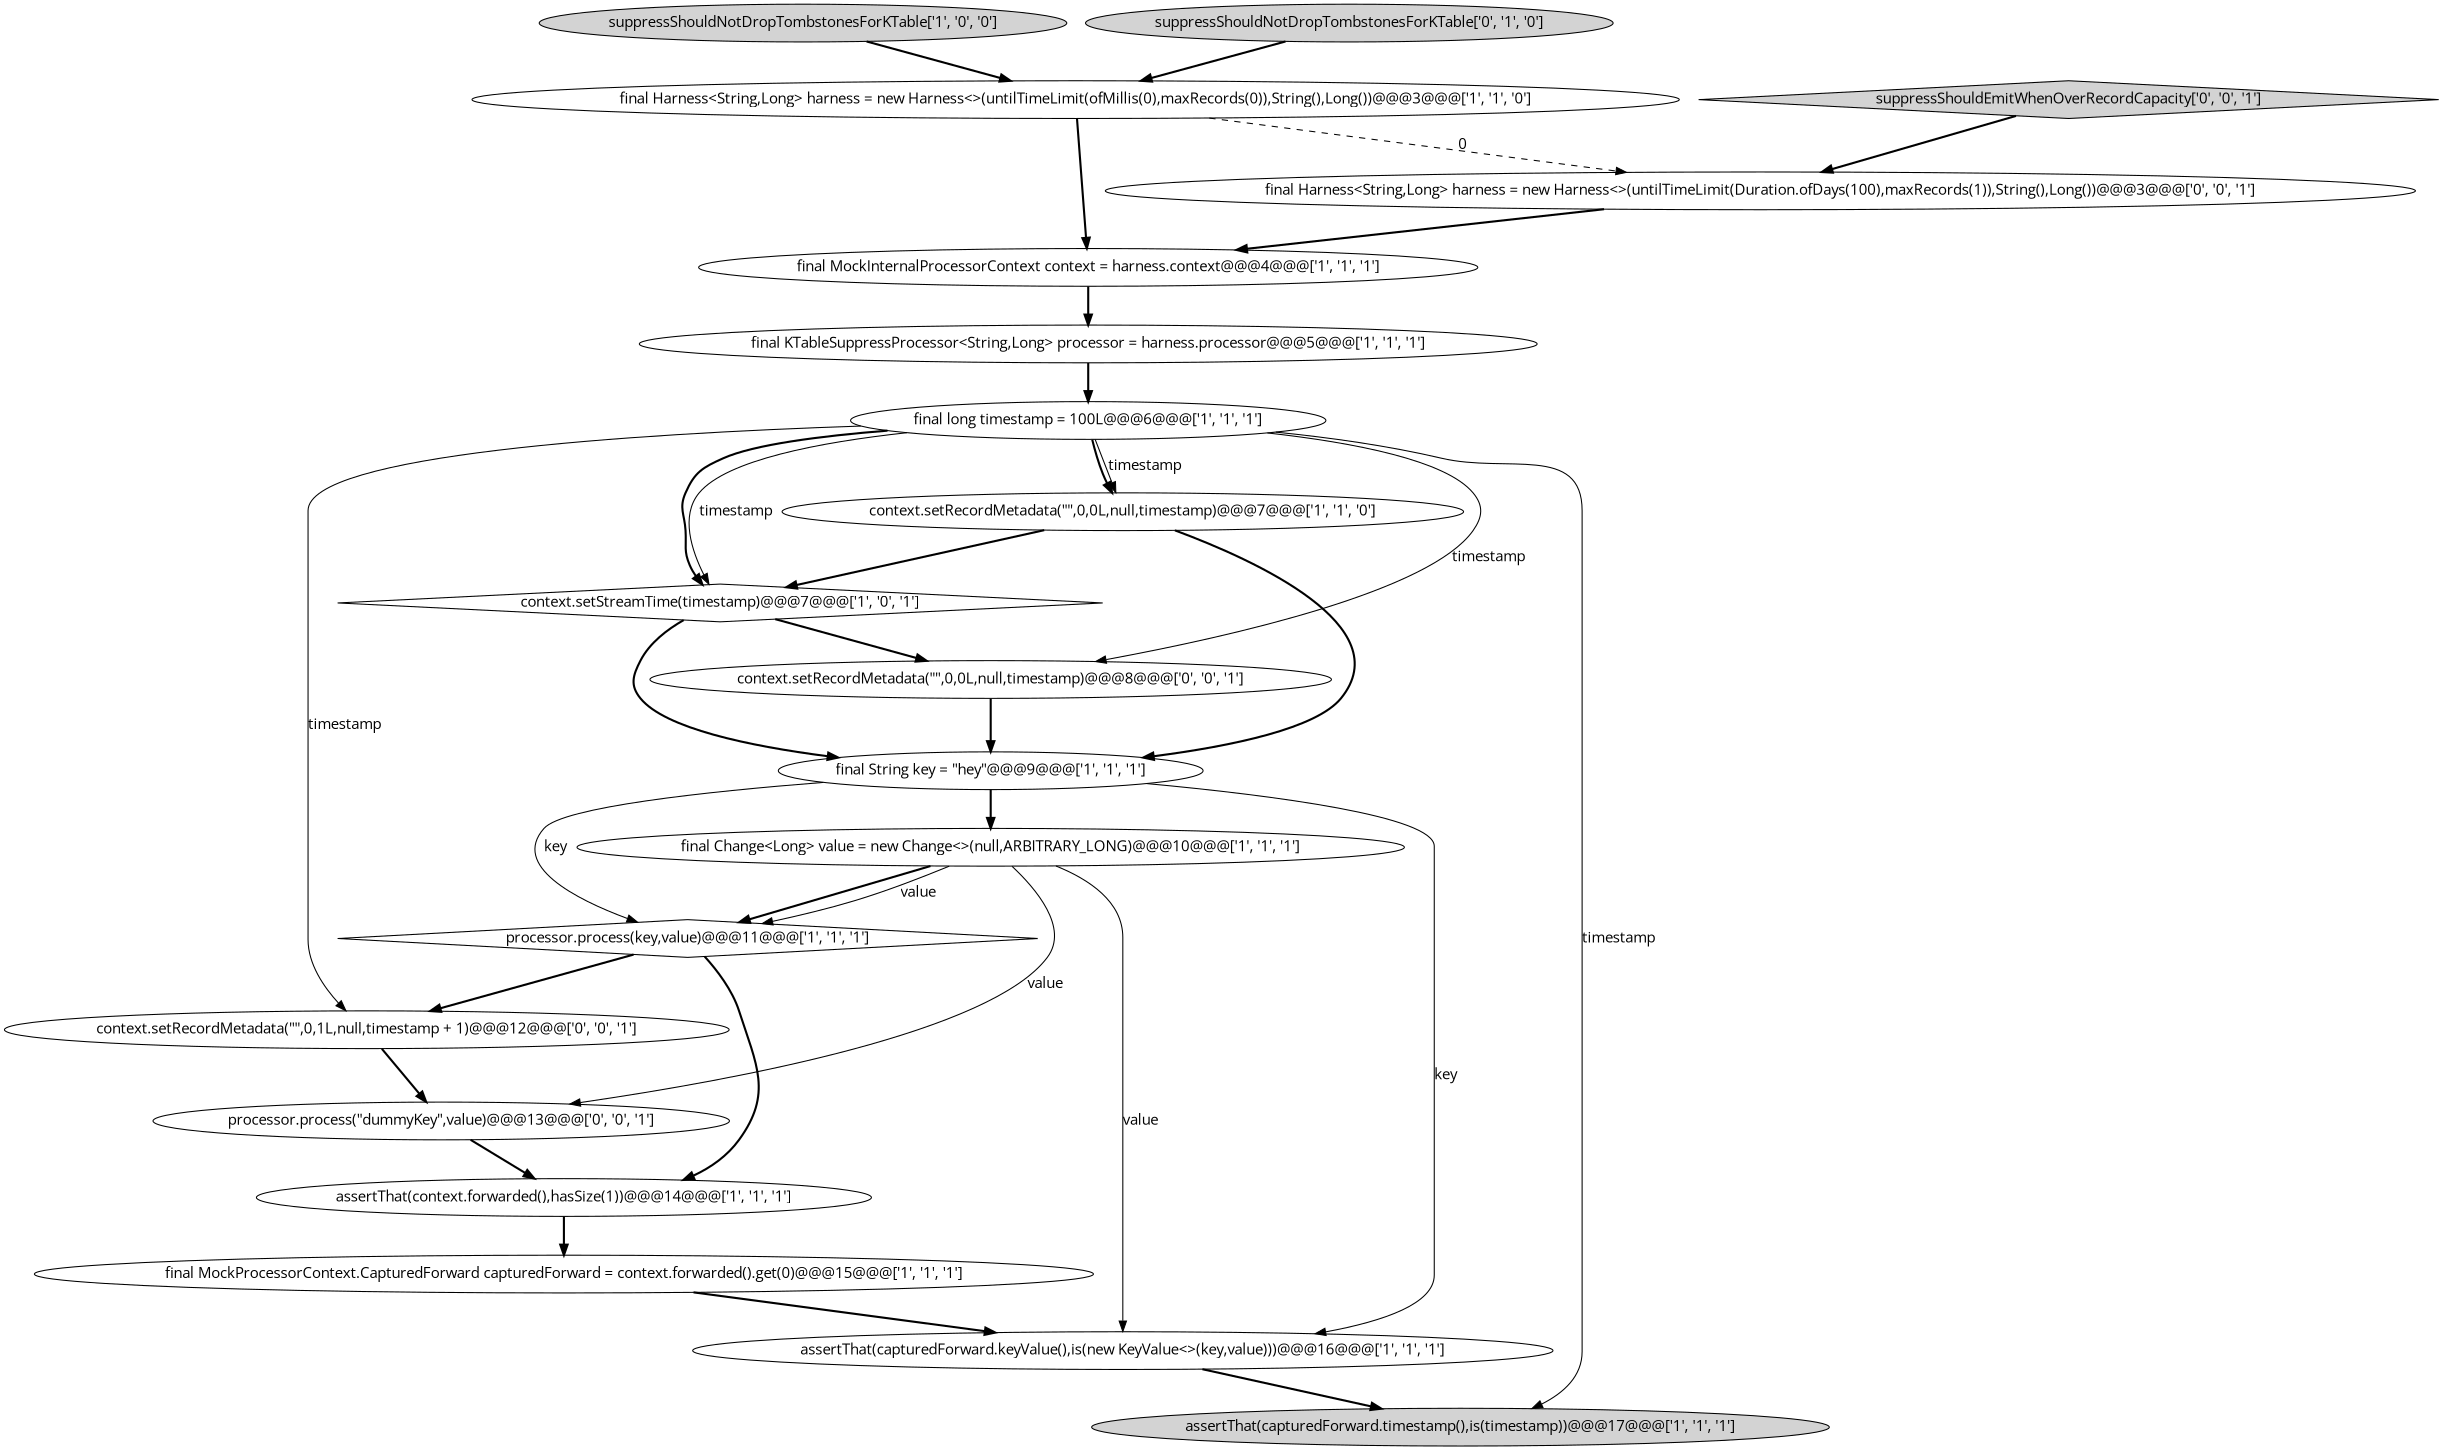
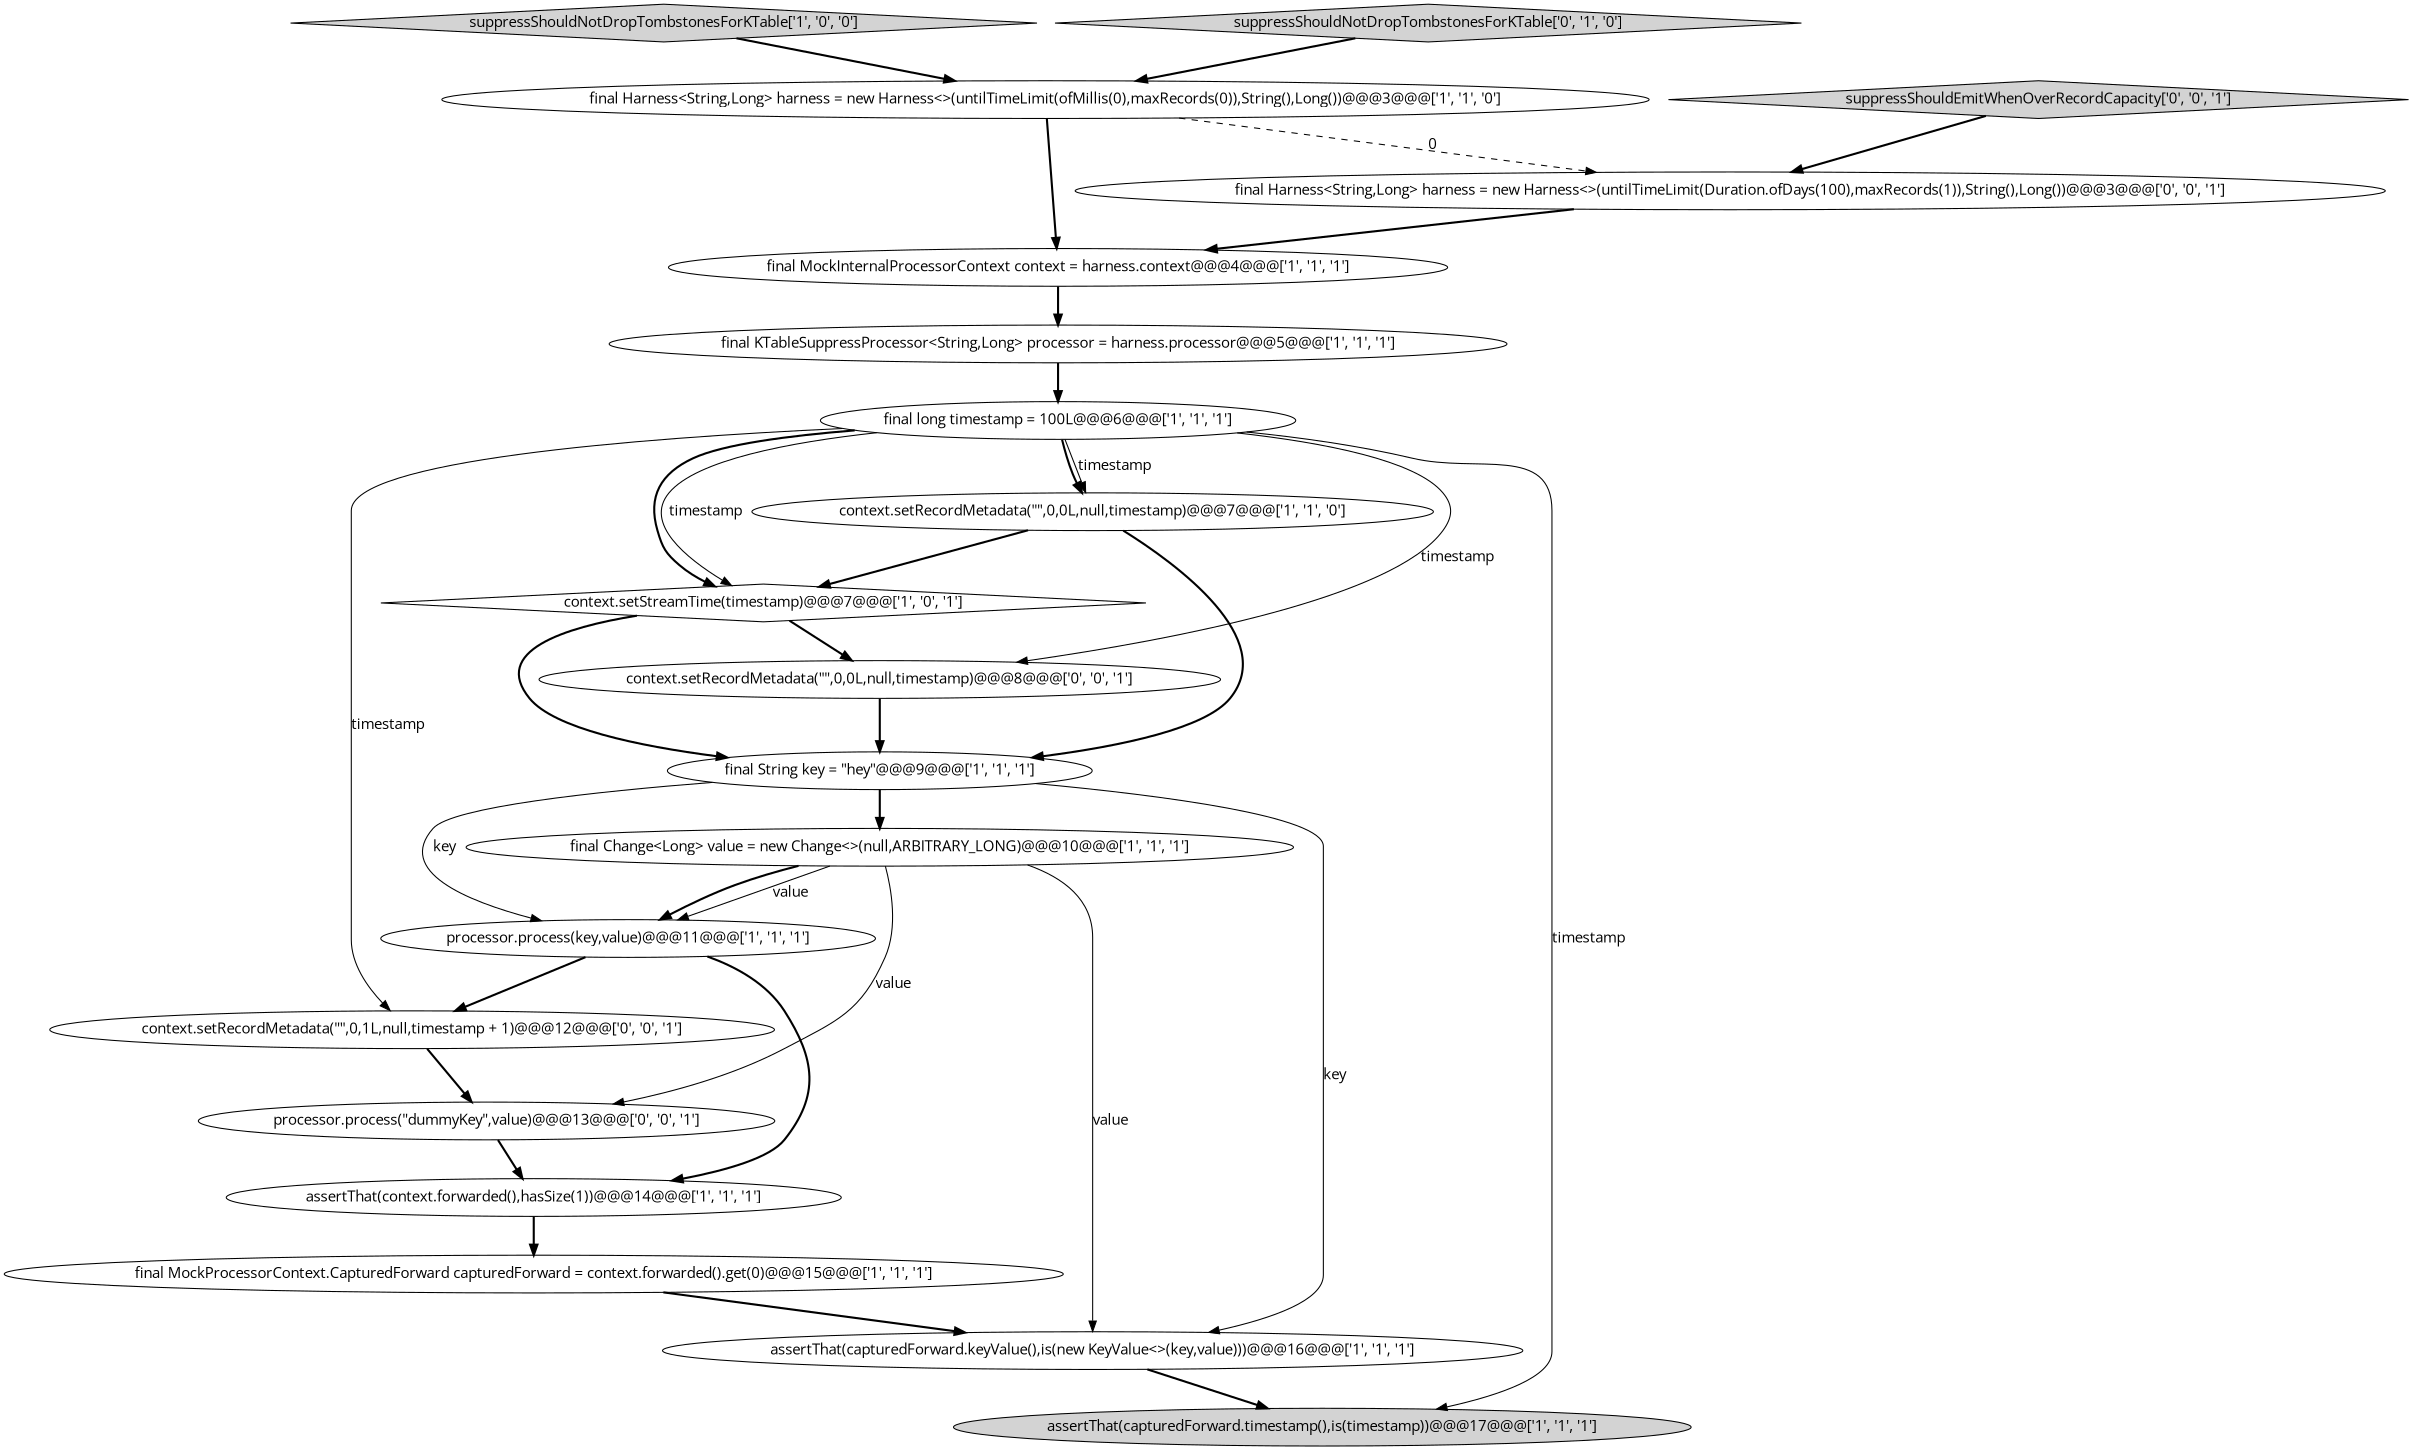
node "suppressShouldNotDropTombstonesForKTable['1', '0', '0']": shape ellipse -> diamond
node "suppressShouldNotDropTombstonesForKTable['0', '1', '0']": shape ellipse -> diamond
node "processor.process(key,value)@@@11@@@['1', '1', '1']": shape diamond -> ellipse
